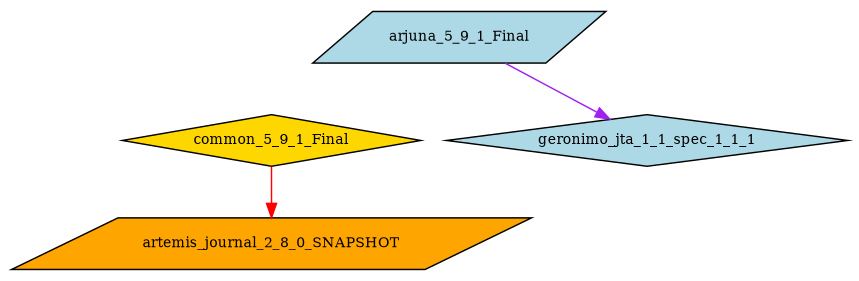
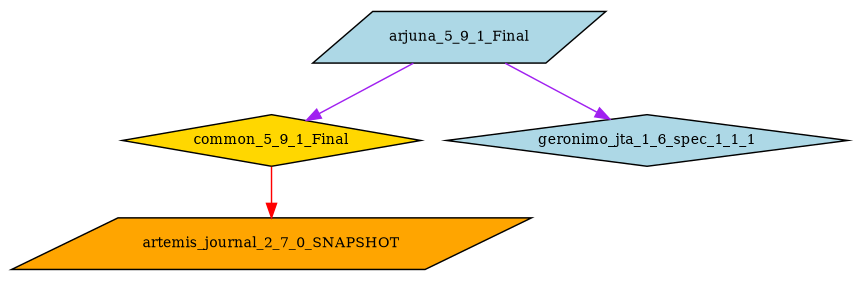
edge "arjuna_5_9_1_Final" -> "common_5_9_1_Final": added
node "geronimo_jta_1_1_spec_1_1_1": label "geronimo_jta_1_1_spec_1_1_1" -> "geronimo_jta_1_6_spec_1_1_1"
node "artemis_journal_2_8_0_SNAPSHOT": label "artemis_journal_2_8_0_SNAPSHOT" -> "artemis_journal_2_7_0_SNAPSHOT"
